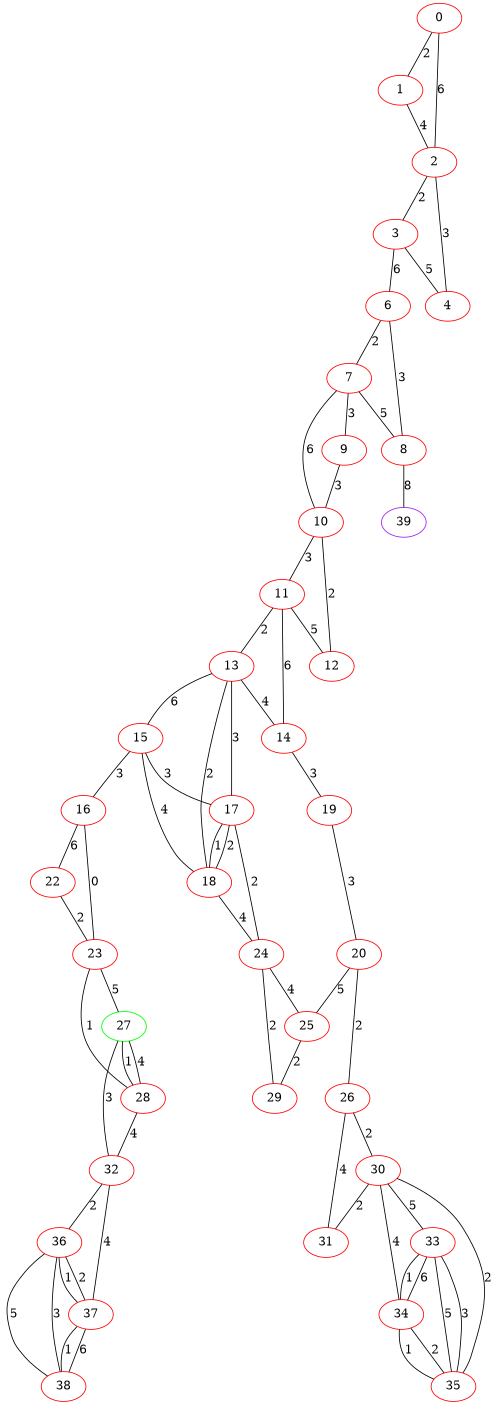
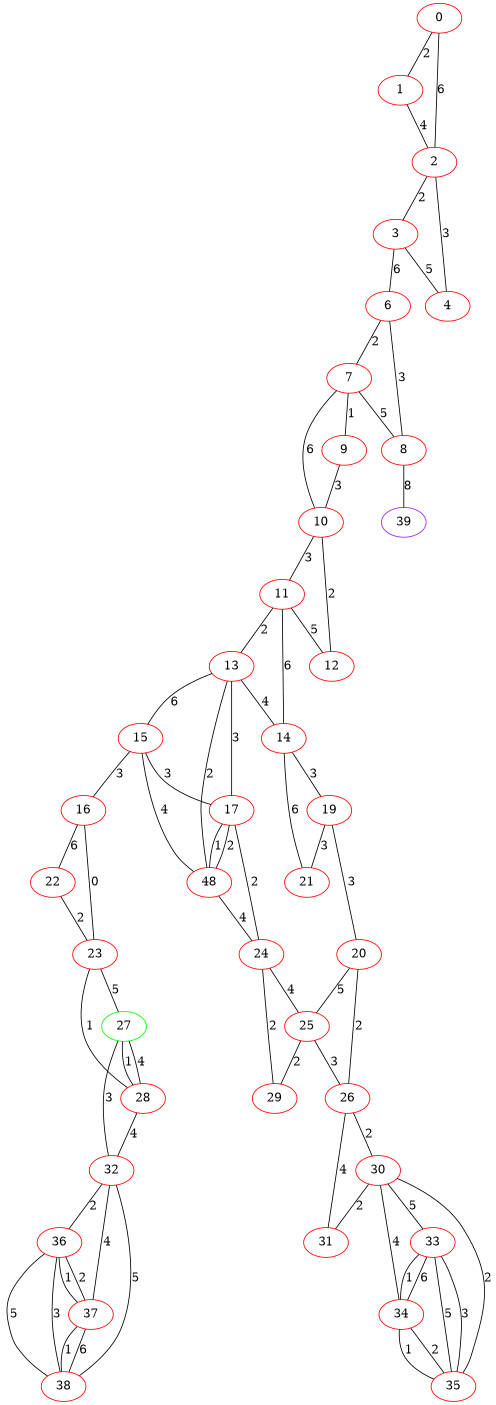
edge "7" -- "9": label "3" -> "1"
node "18": label "18" -> "48"
node "21": added
edge "25" -- "26": added, label "3"
edge "32" -- "38": added, label "5"
